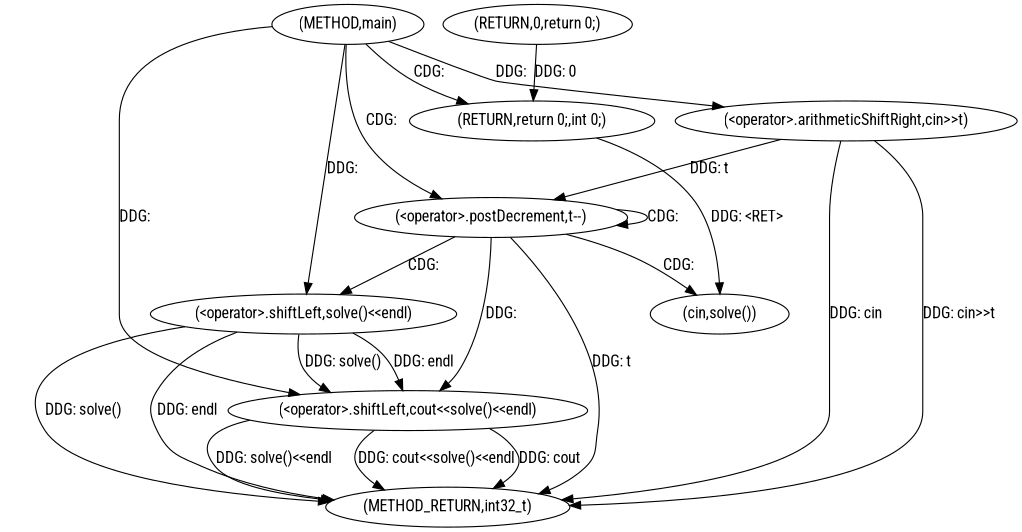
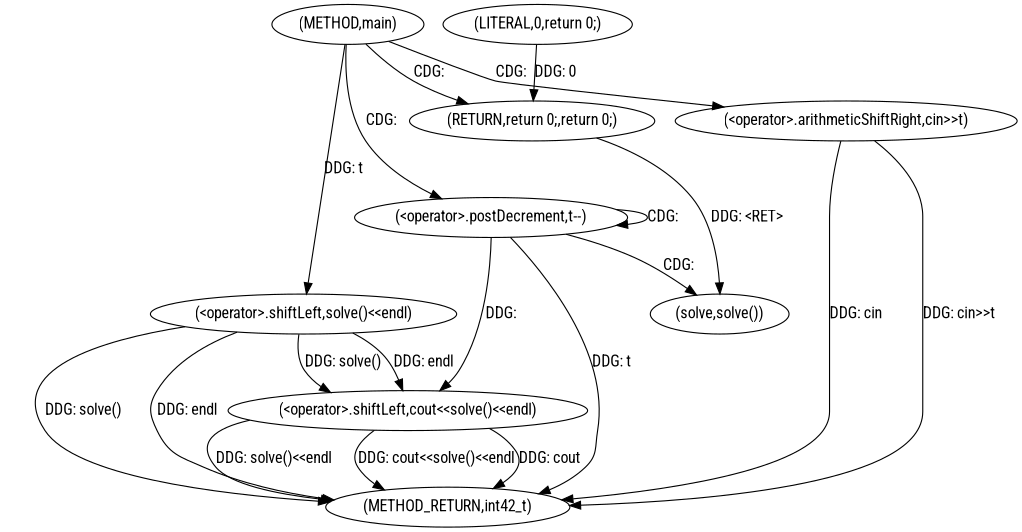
node "(RETURN,0,return 0;)": label "(RETURN,0,return 0;)" -> "(LITERAL,0,return 0;)"
edge "(METHOD,main)" -> "(<operator>.arithmeticShiftRight,cin>>t)": label "DDG: " -> "CDG: "
node "(RETURN,return 0;,int 0;)": label "(RETURN,return 0;,int 0;)" -> "(RETURN,return 0;,return 0;)"
edge "(<operator>.arithmeticShiftRight,cin>>t)" -> "(<operator>.postDecrement,t--)": removed, label "DDG: t"
edge "(METHOD,main)" -> "(<operator>.shiftLeft,solve()<<endl)": label "DDG: " -> "DDG: t"
edge "(METHOD,main)" -> "(<operator>.shiftLeft,cout<<solve()<<endl)": removed, label "DDG:"
edge "(<operator>.postDecrement,t--)" -> "(<operator>.shiftLeft,solve()<<endl)": removed, label "CDG:"
node "(cin,solve())": label "(cin,solve())" -> "(solve,solve())"
node "(METHOD_RETURN,int32_t)": label "(METHOD_RETURN,int32_t)" -> "(METHOD_RETURN,int42_t)"
